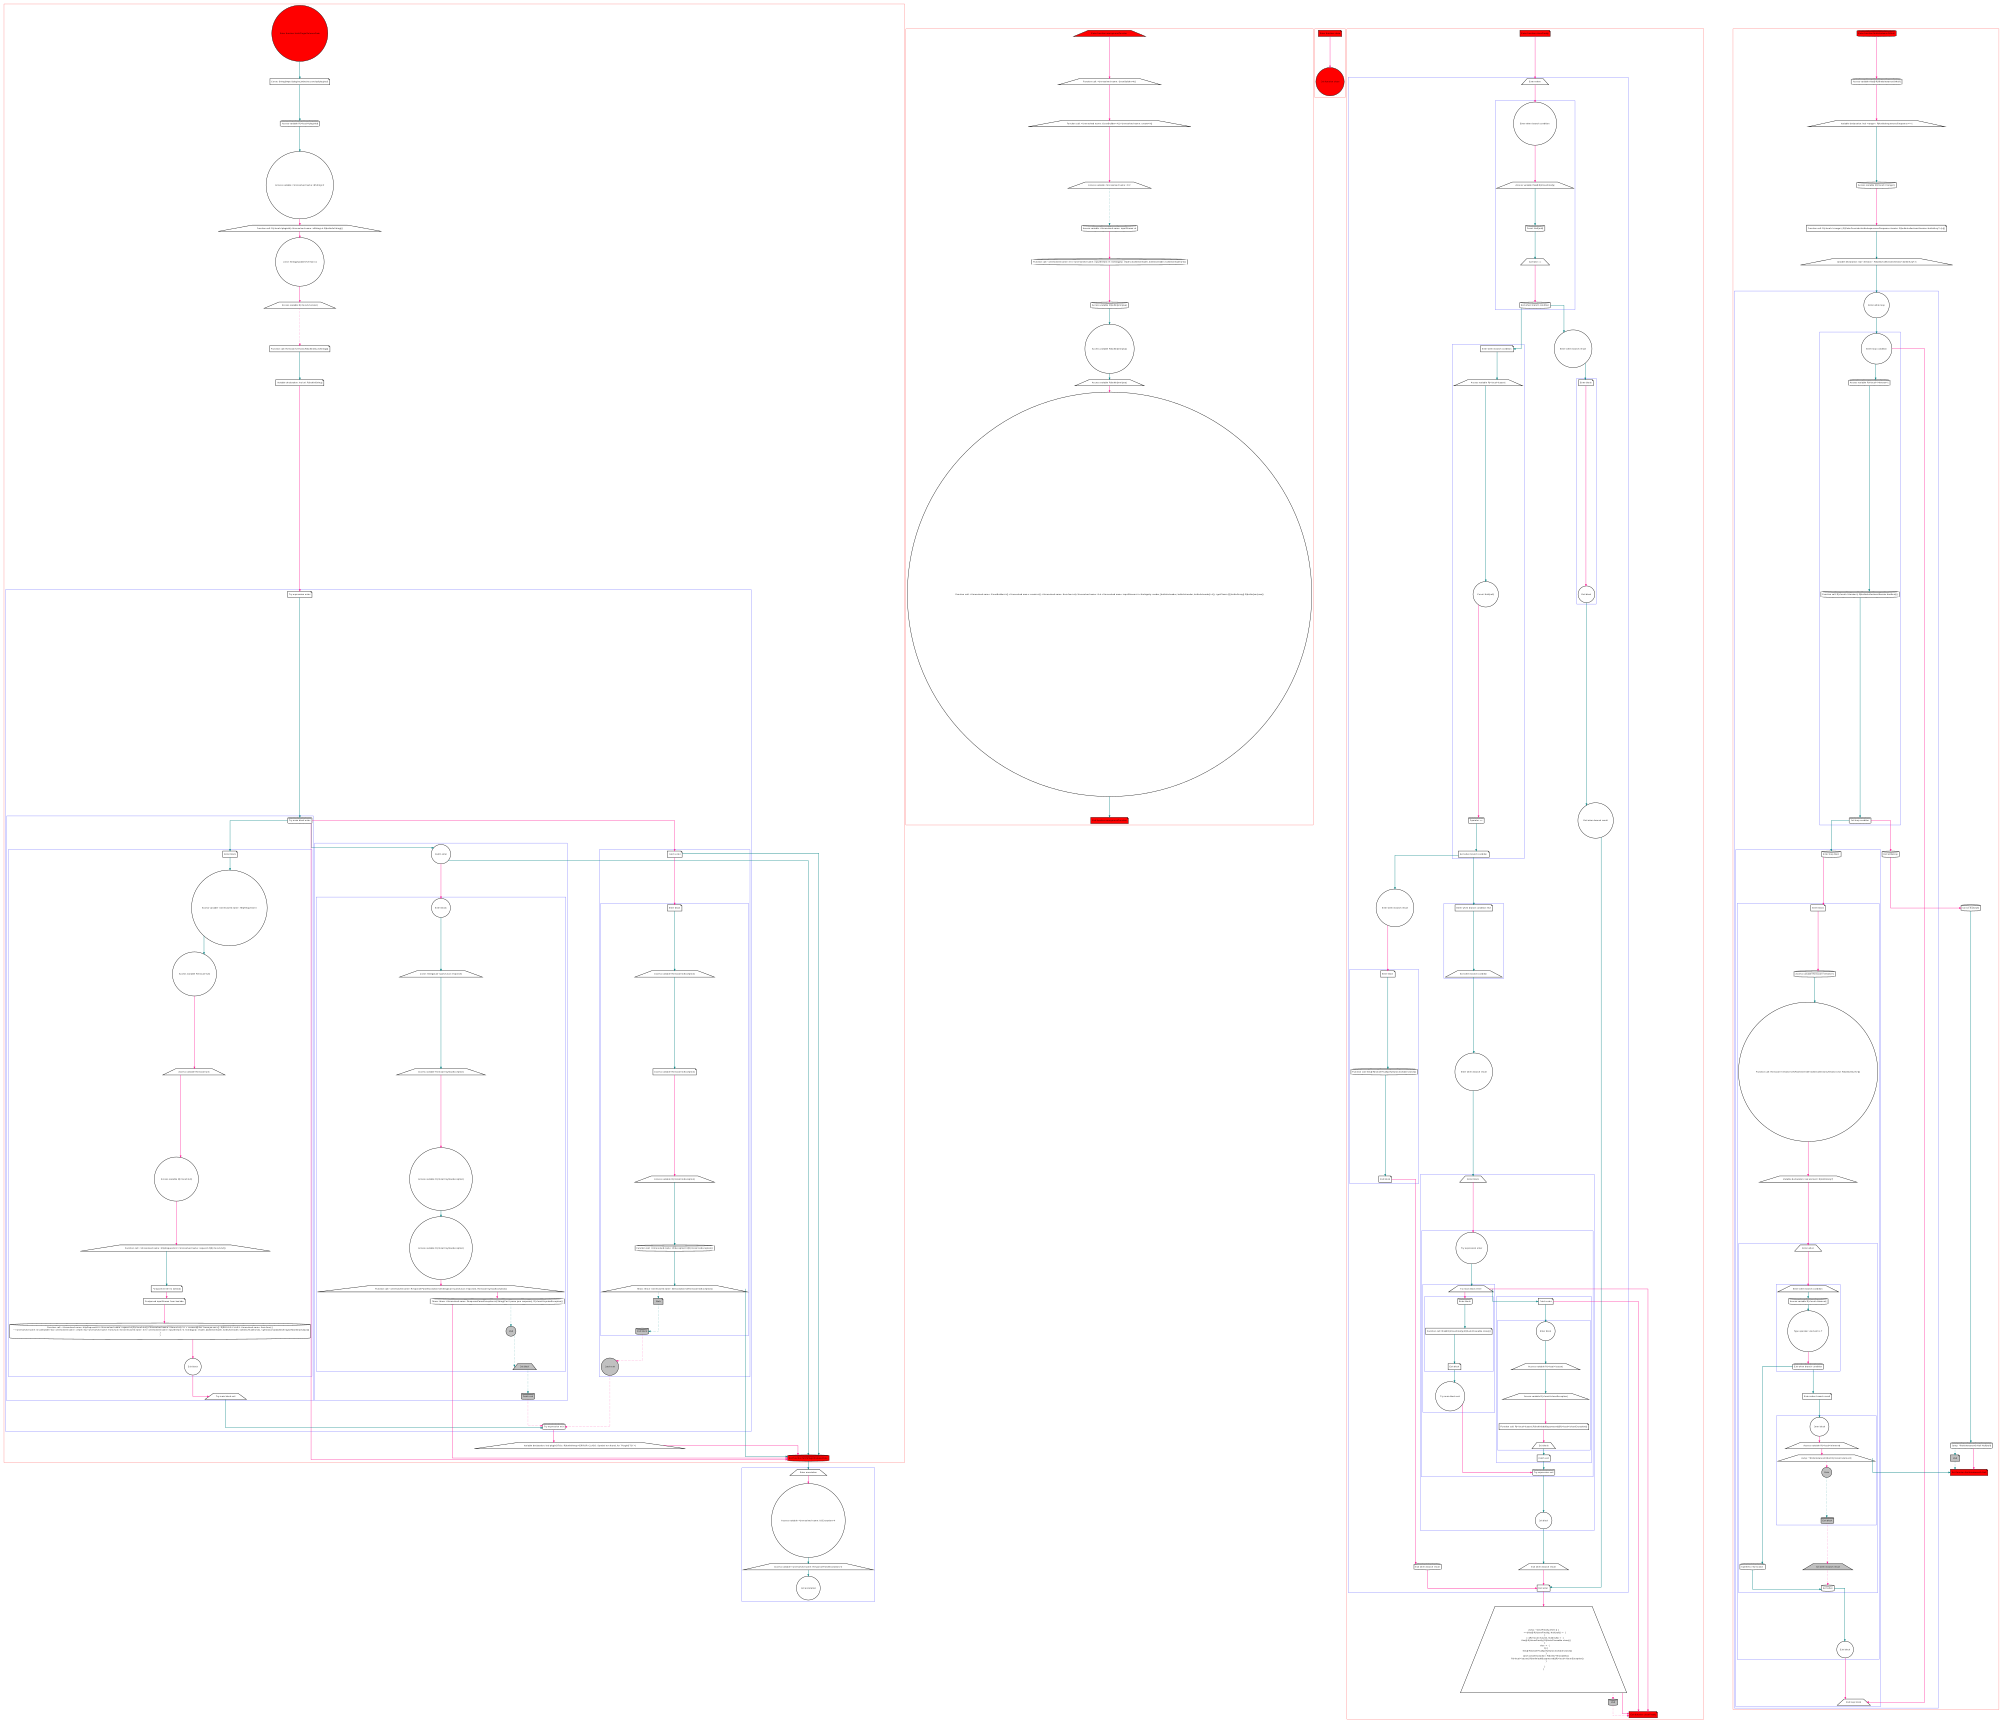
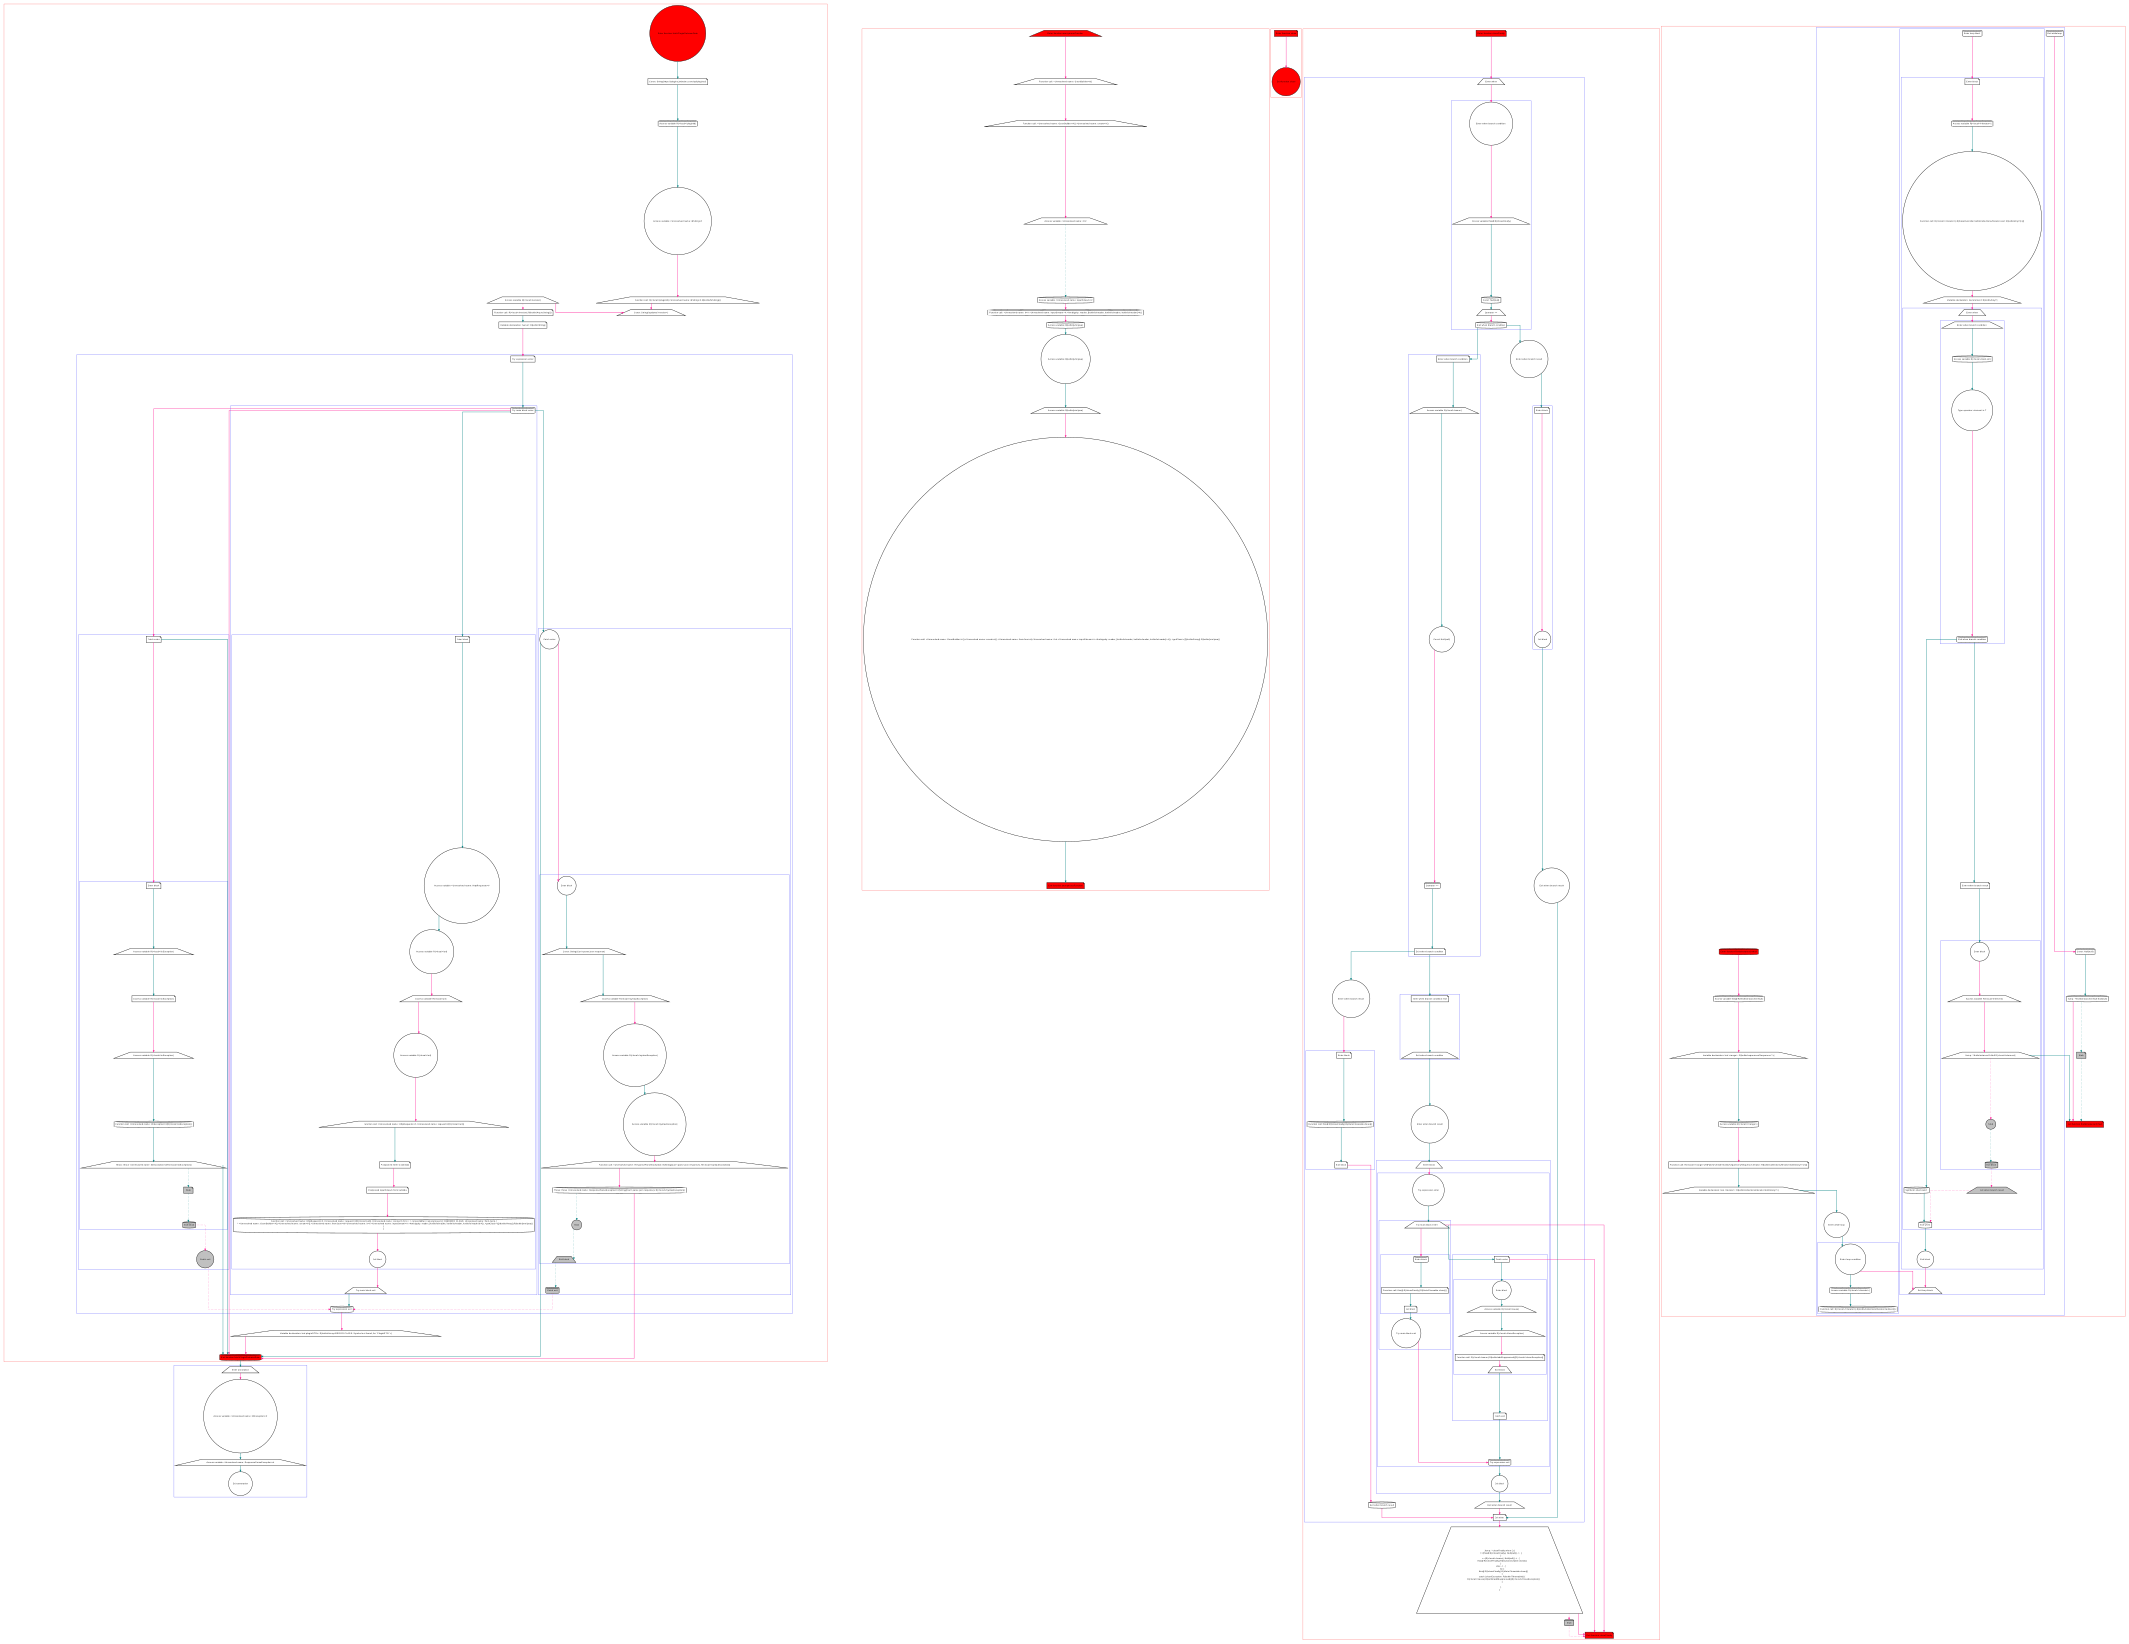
node "Const: String(/updates?version=)": shape circle -> trapezium
edge "Const: String(/updates?version=)" -> "Access variable R|<local>/version|": reversed
node "Exit loop condition": removed
